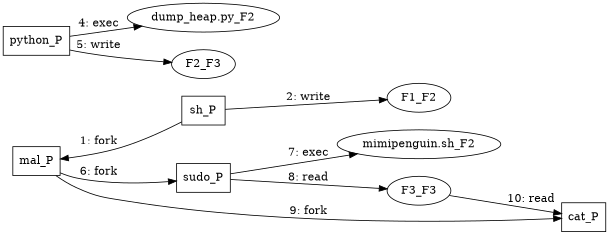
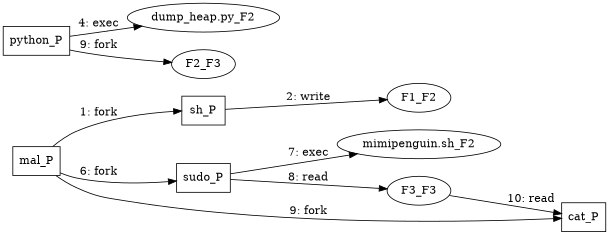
edge "python_P" -> "F2_F3": label "5: write" -> "9: fork"
edge "sh_P" -> "mal_P": reversed
